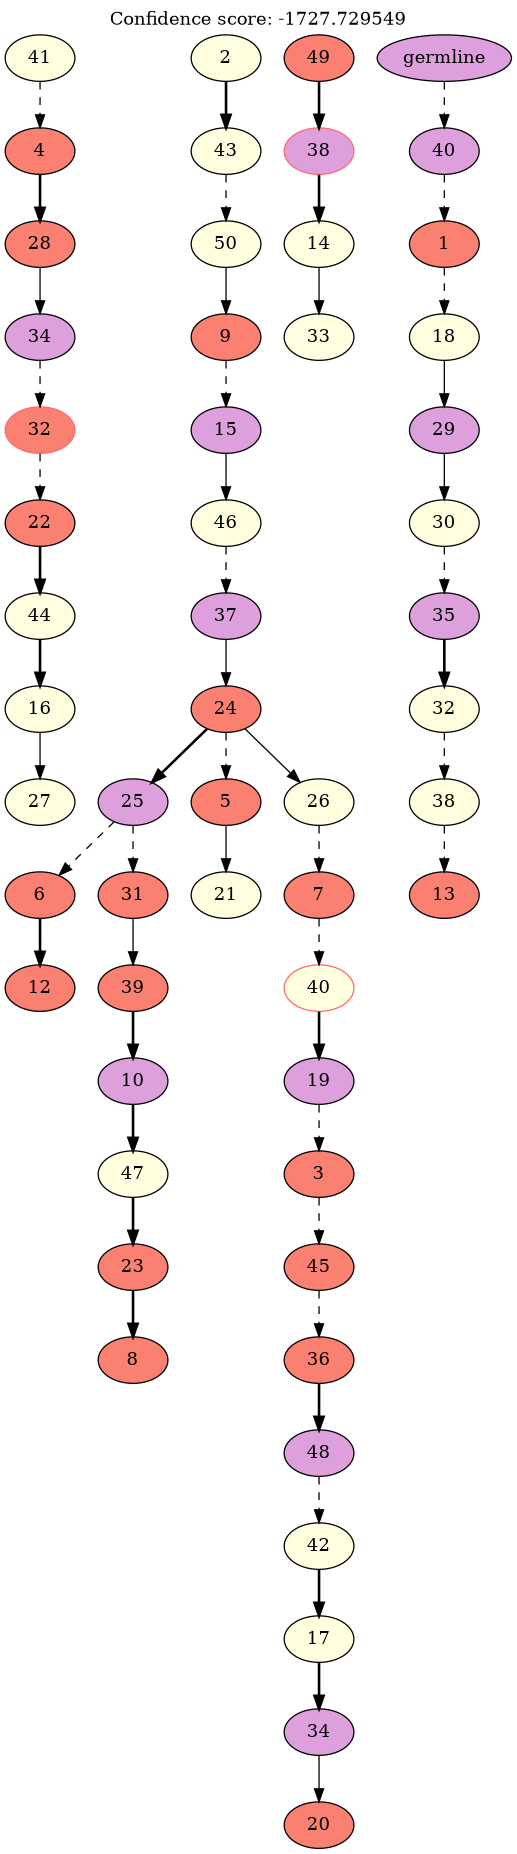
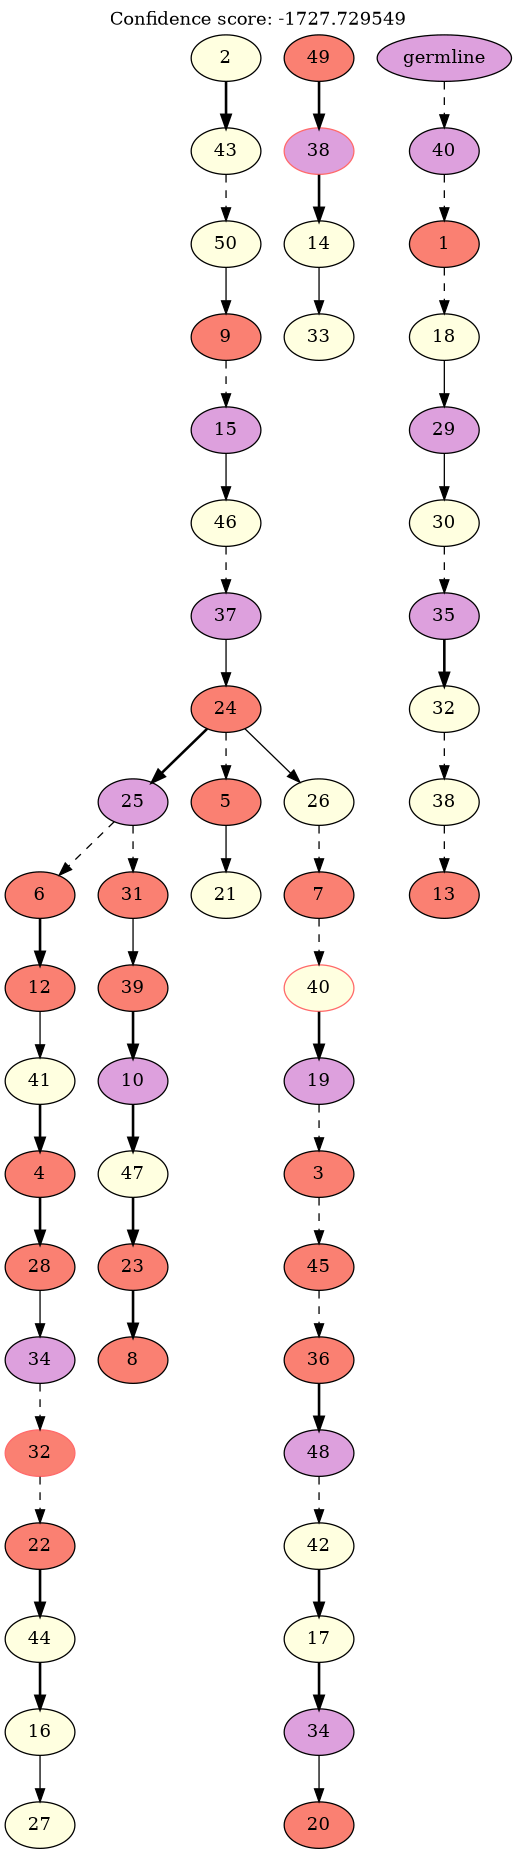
edge "41" -> "4": style dashed -> bold
edge "12" -> "41": added
